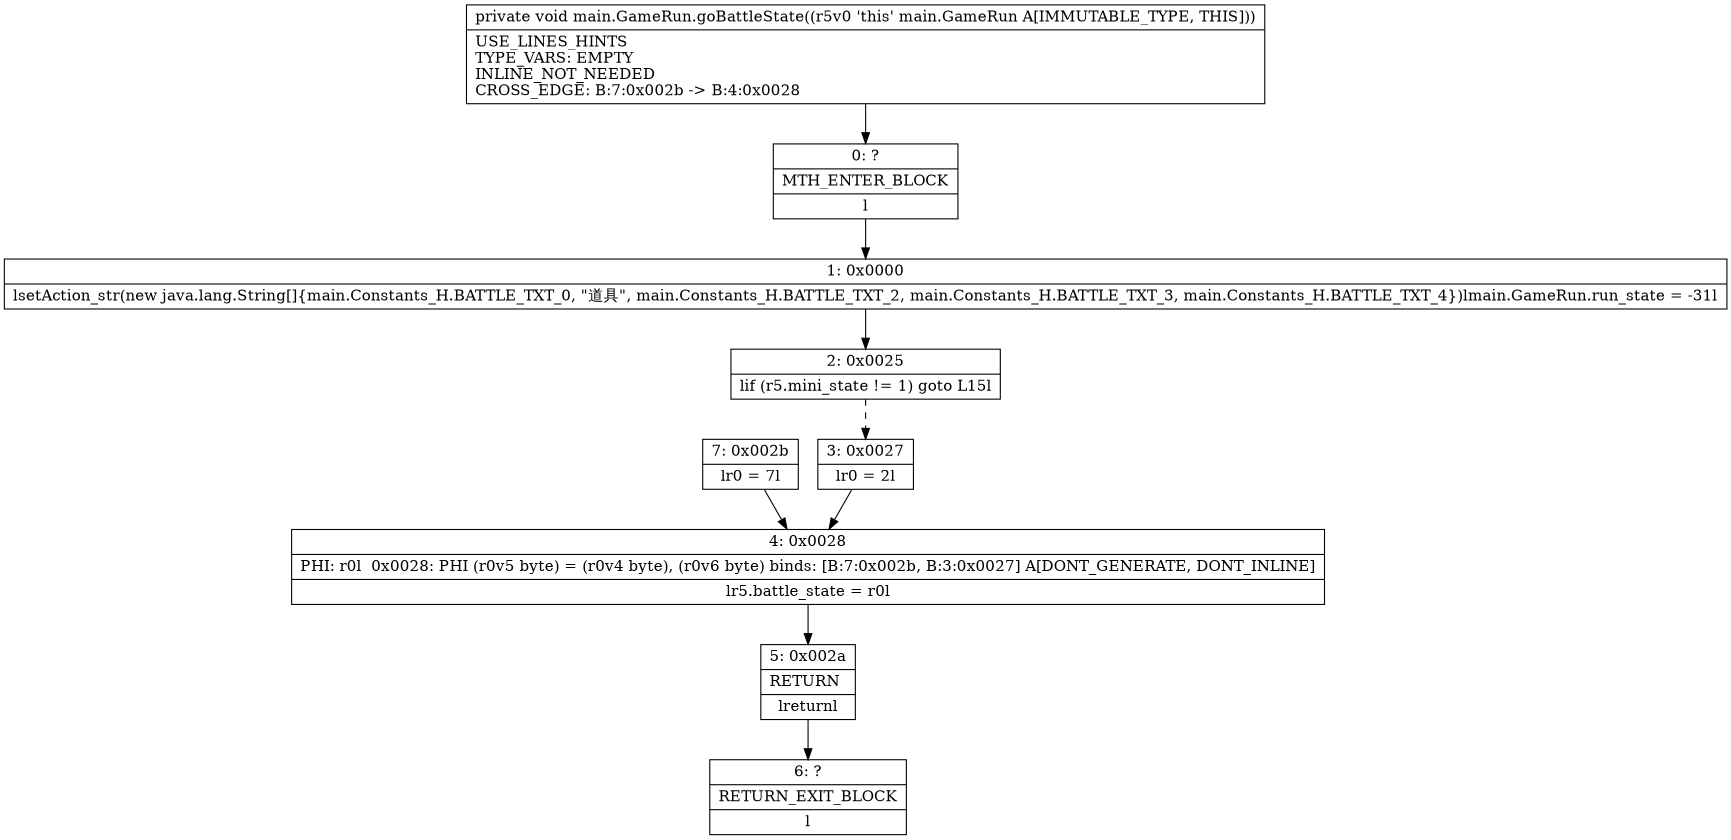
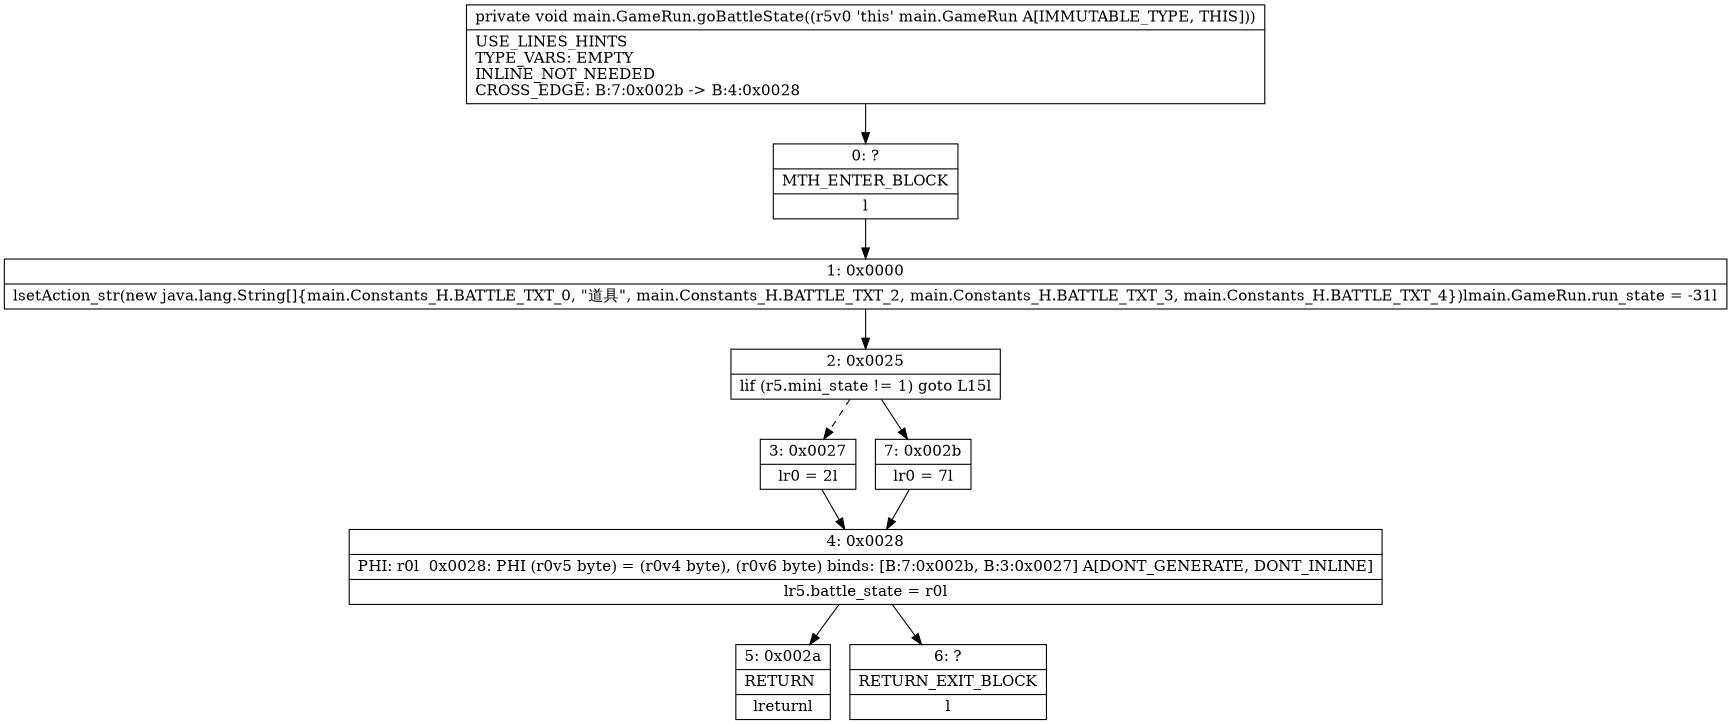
edge "2: 0x0025" -> "7: 0x002b": added
edge "5: 0x002a" -> "6: ?": now "4: 0x0028" -> "6: ?"
